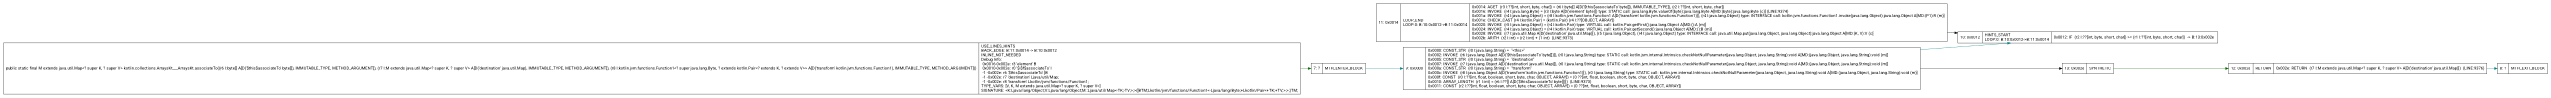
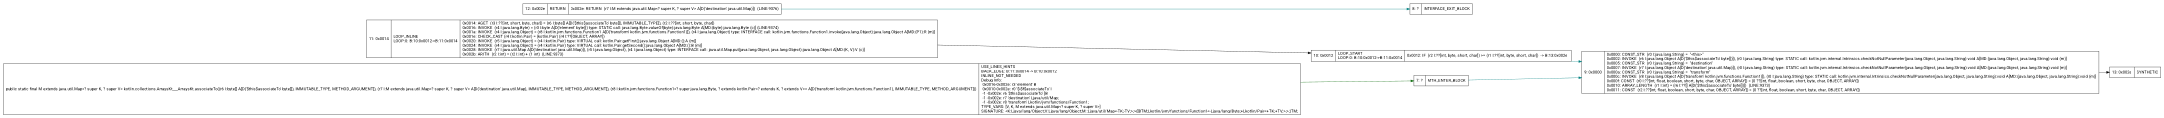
node "11: 0x0014": text "LOOP_END" -> "LOOP_INLINE"
node "10: 0x0012": text "HINTS_START" -> "LOOP_START"
edge "9: 0x0000" -> "10: 0x0012": reversed
edge "13: 0x002e" -> "12: 0x002e": removed
node "8: ?": text "MTH_EXIT_BLOCK" -> "INTERFACE_EXIT_BLOCK"
